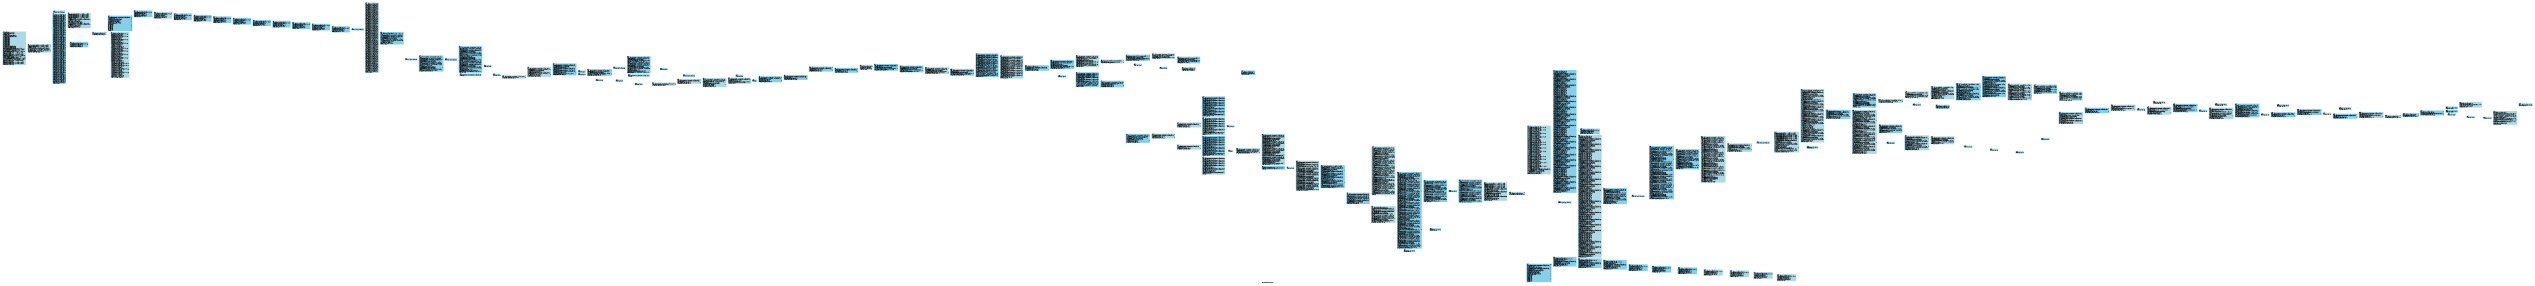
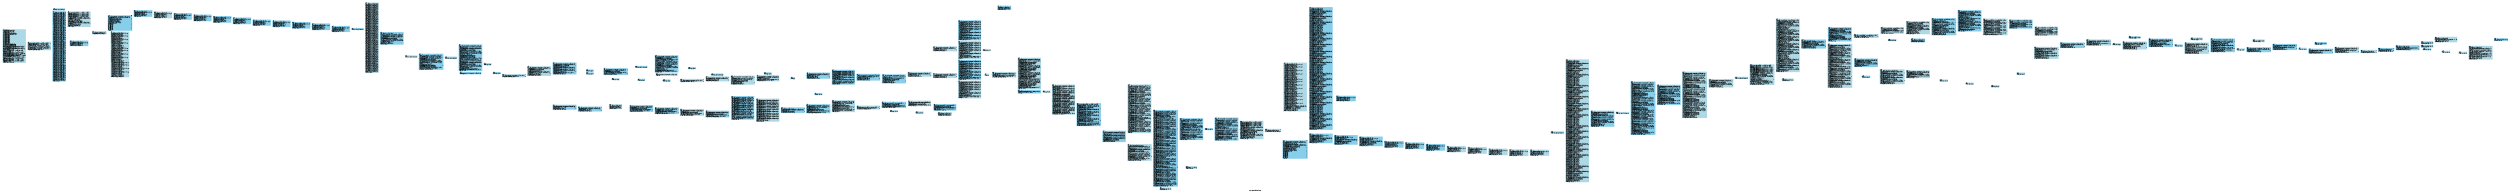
node "%557:": removed
node "%1428:": added
